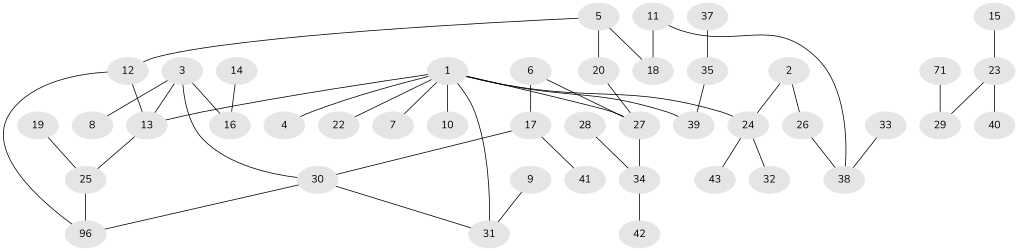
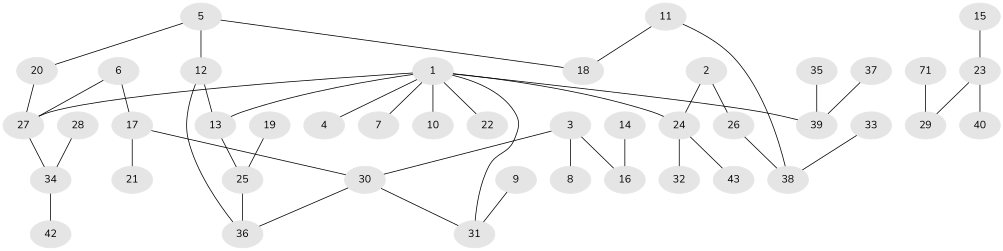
edge "37" -- "35": now "37" -- "39"
edge "3" -- "13": removed
node "41": label "41" -> "21"
node "96": label "96" -> "36"
